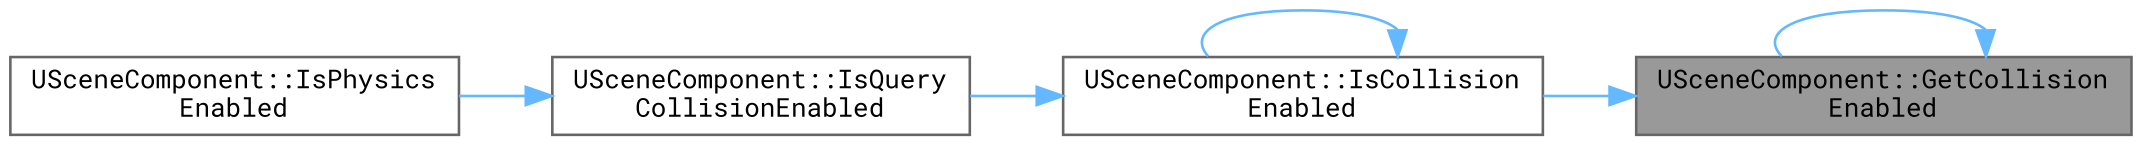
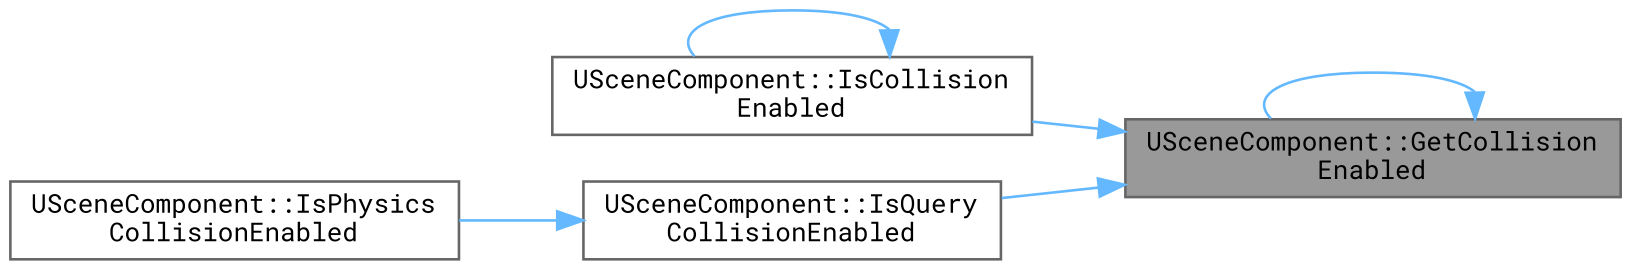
node "USceneComponent::IsPhysics Enabled": label "USceneComponent::IsPhysics Enabled" -> "USceneComponent::IsPhysics CollisionEnabled"
edge "USceneComponent::IsQuery CollisionEnabled" -> "USceneComponent::IsCollision Enabled": now "USceneComponent::IsQuery CollisionEnabled" -> "USceneComponent::GetCollision Enabled"
